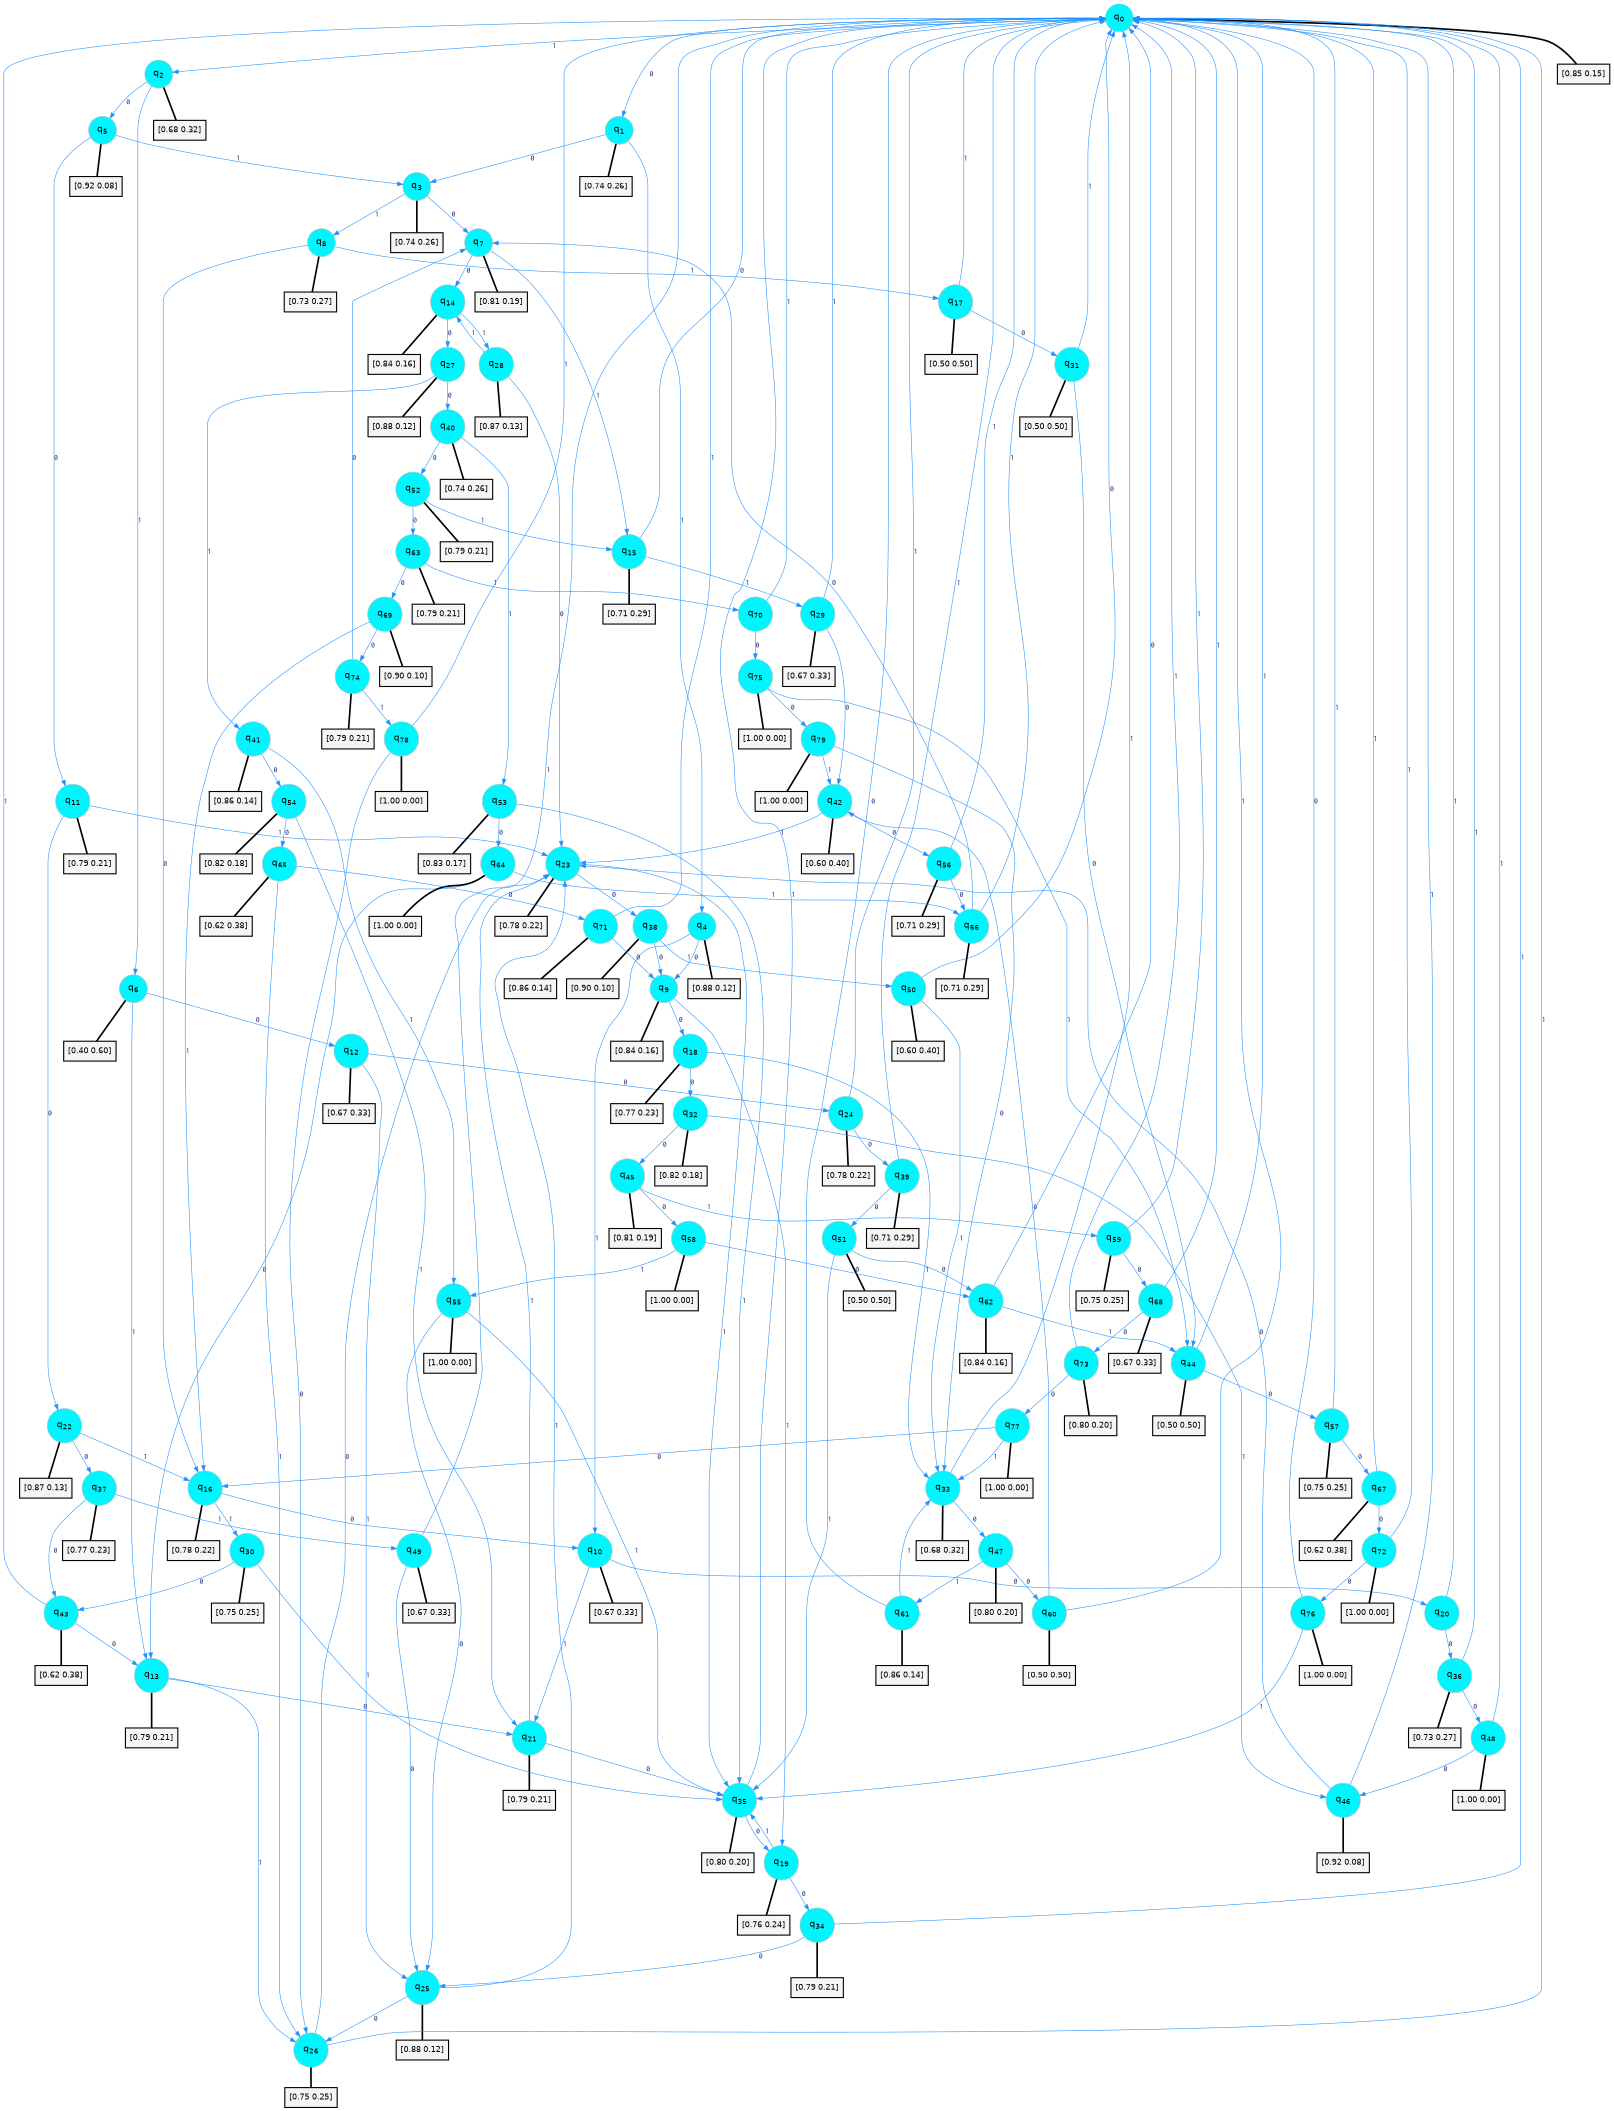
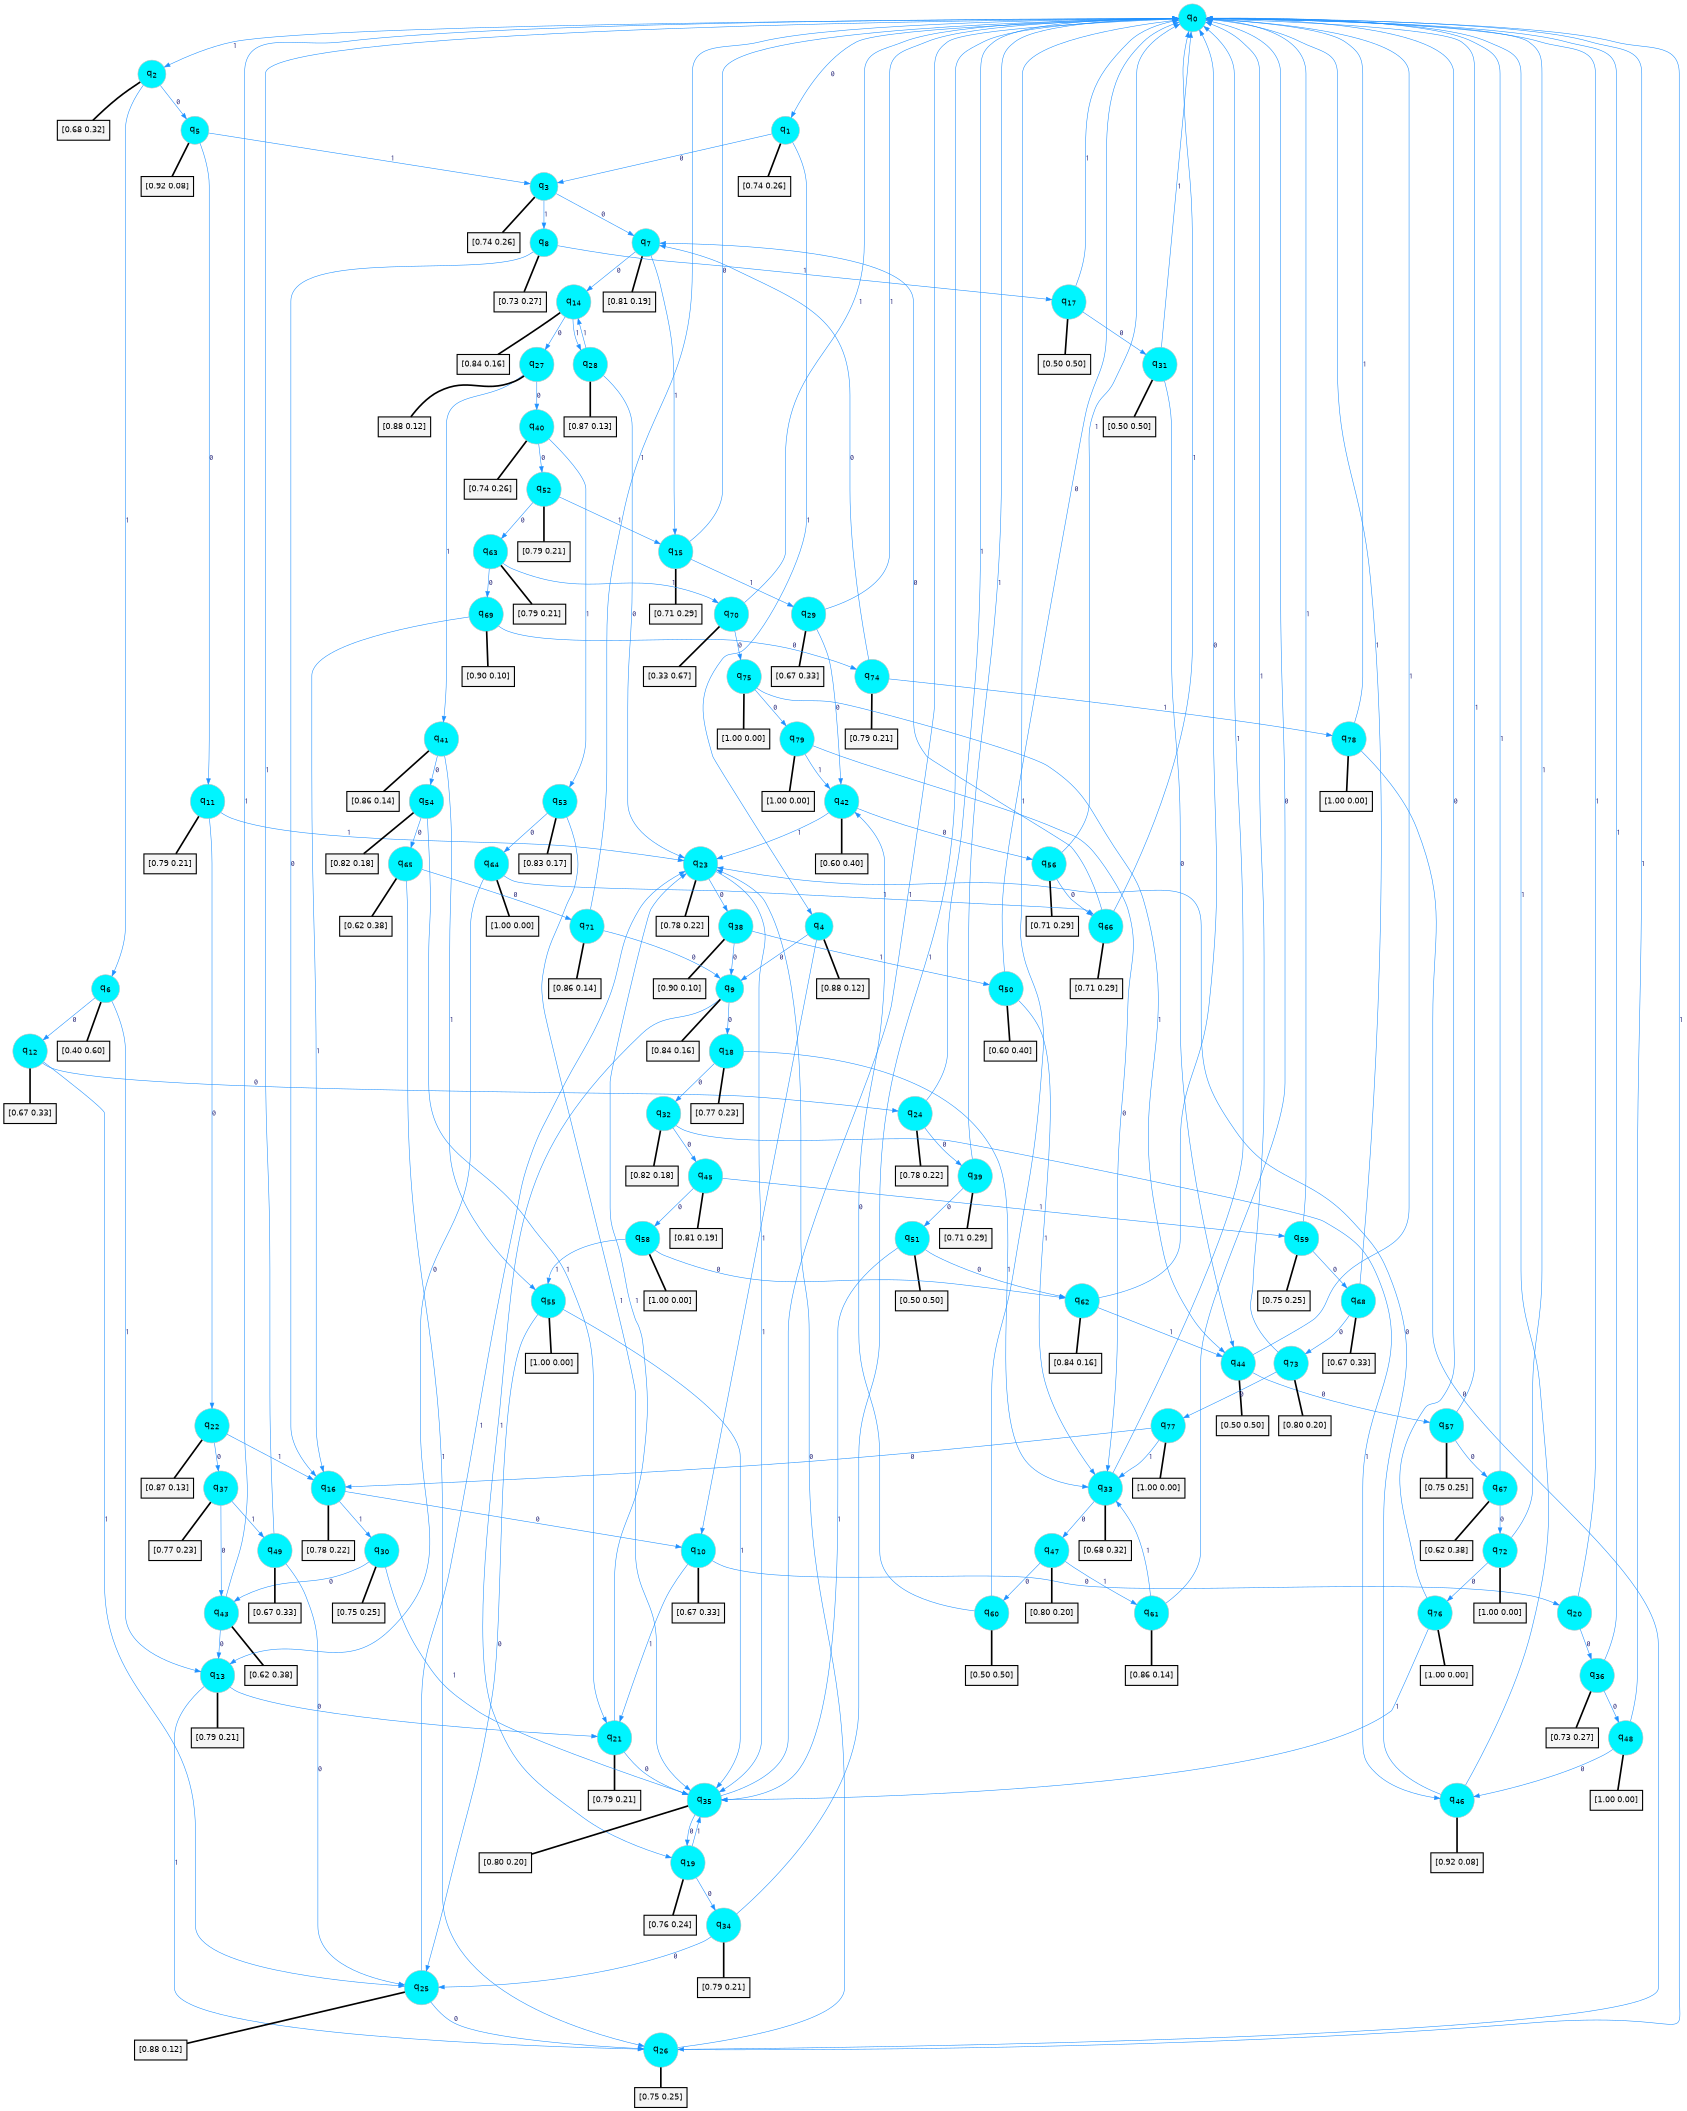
node "[0.85 0.15]": removed
node "[0.33 0.67]": added
